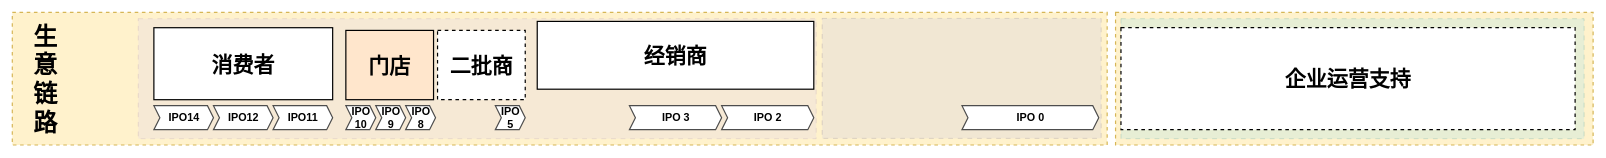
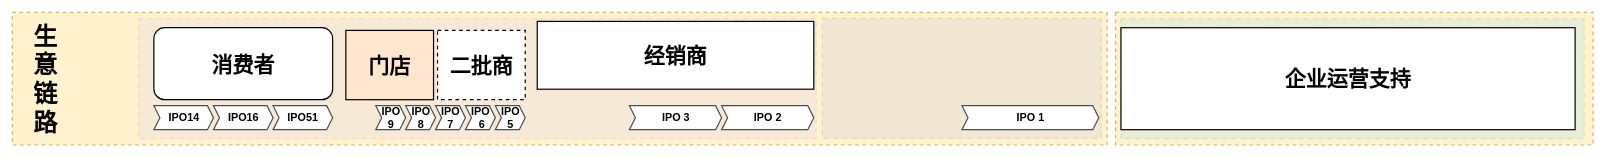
node "消费者": shape rectangle -> rounded rectangle
node "企业运营支持": style dashed -> solid
node "IPO12": label "IPO12" -> "IPO16"
node "IPO11": label "IPO11" -> "IPO51"
node "IPO 10": removed
node "IPO 7": added
node "IPO 6": added
node "IPO 0": label "IPO 0" -> "IPO 1"
